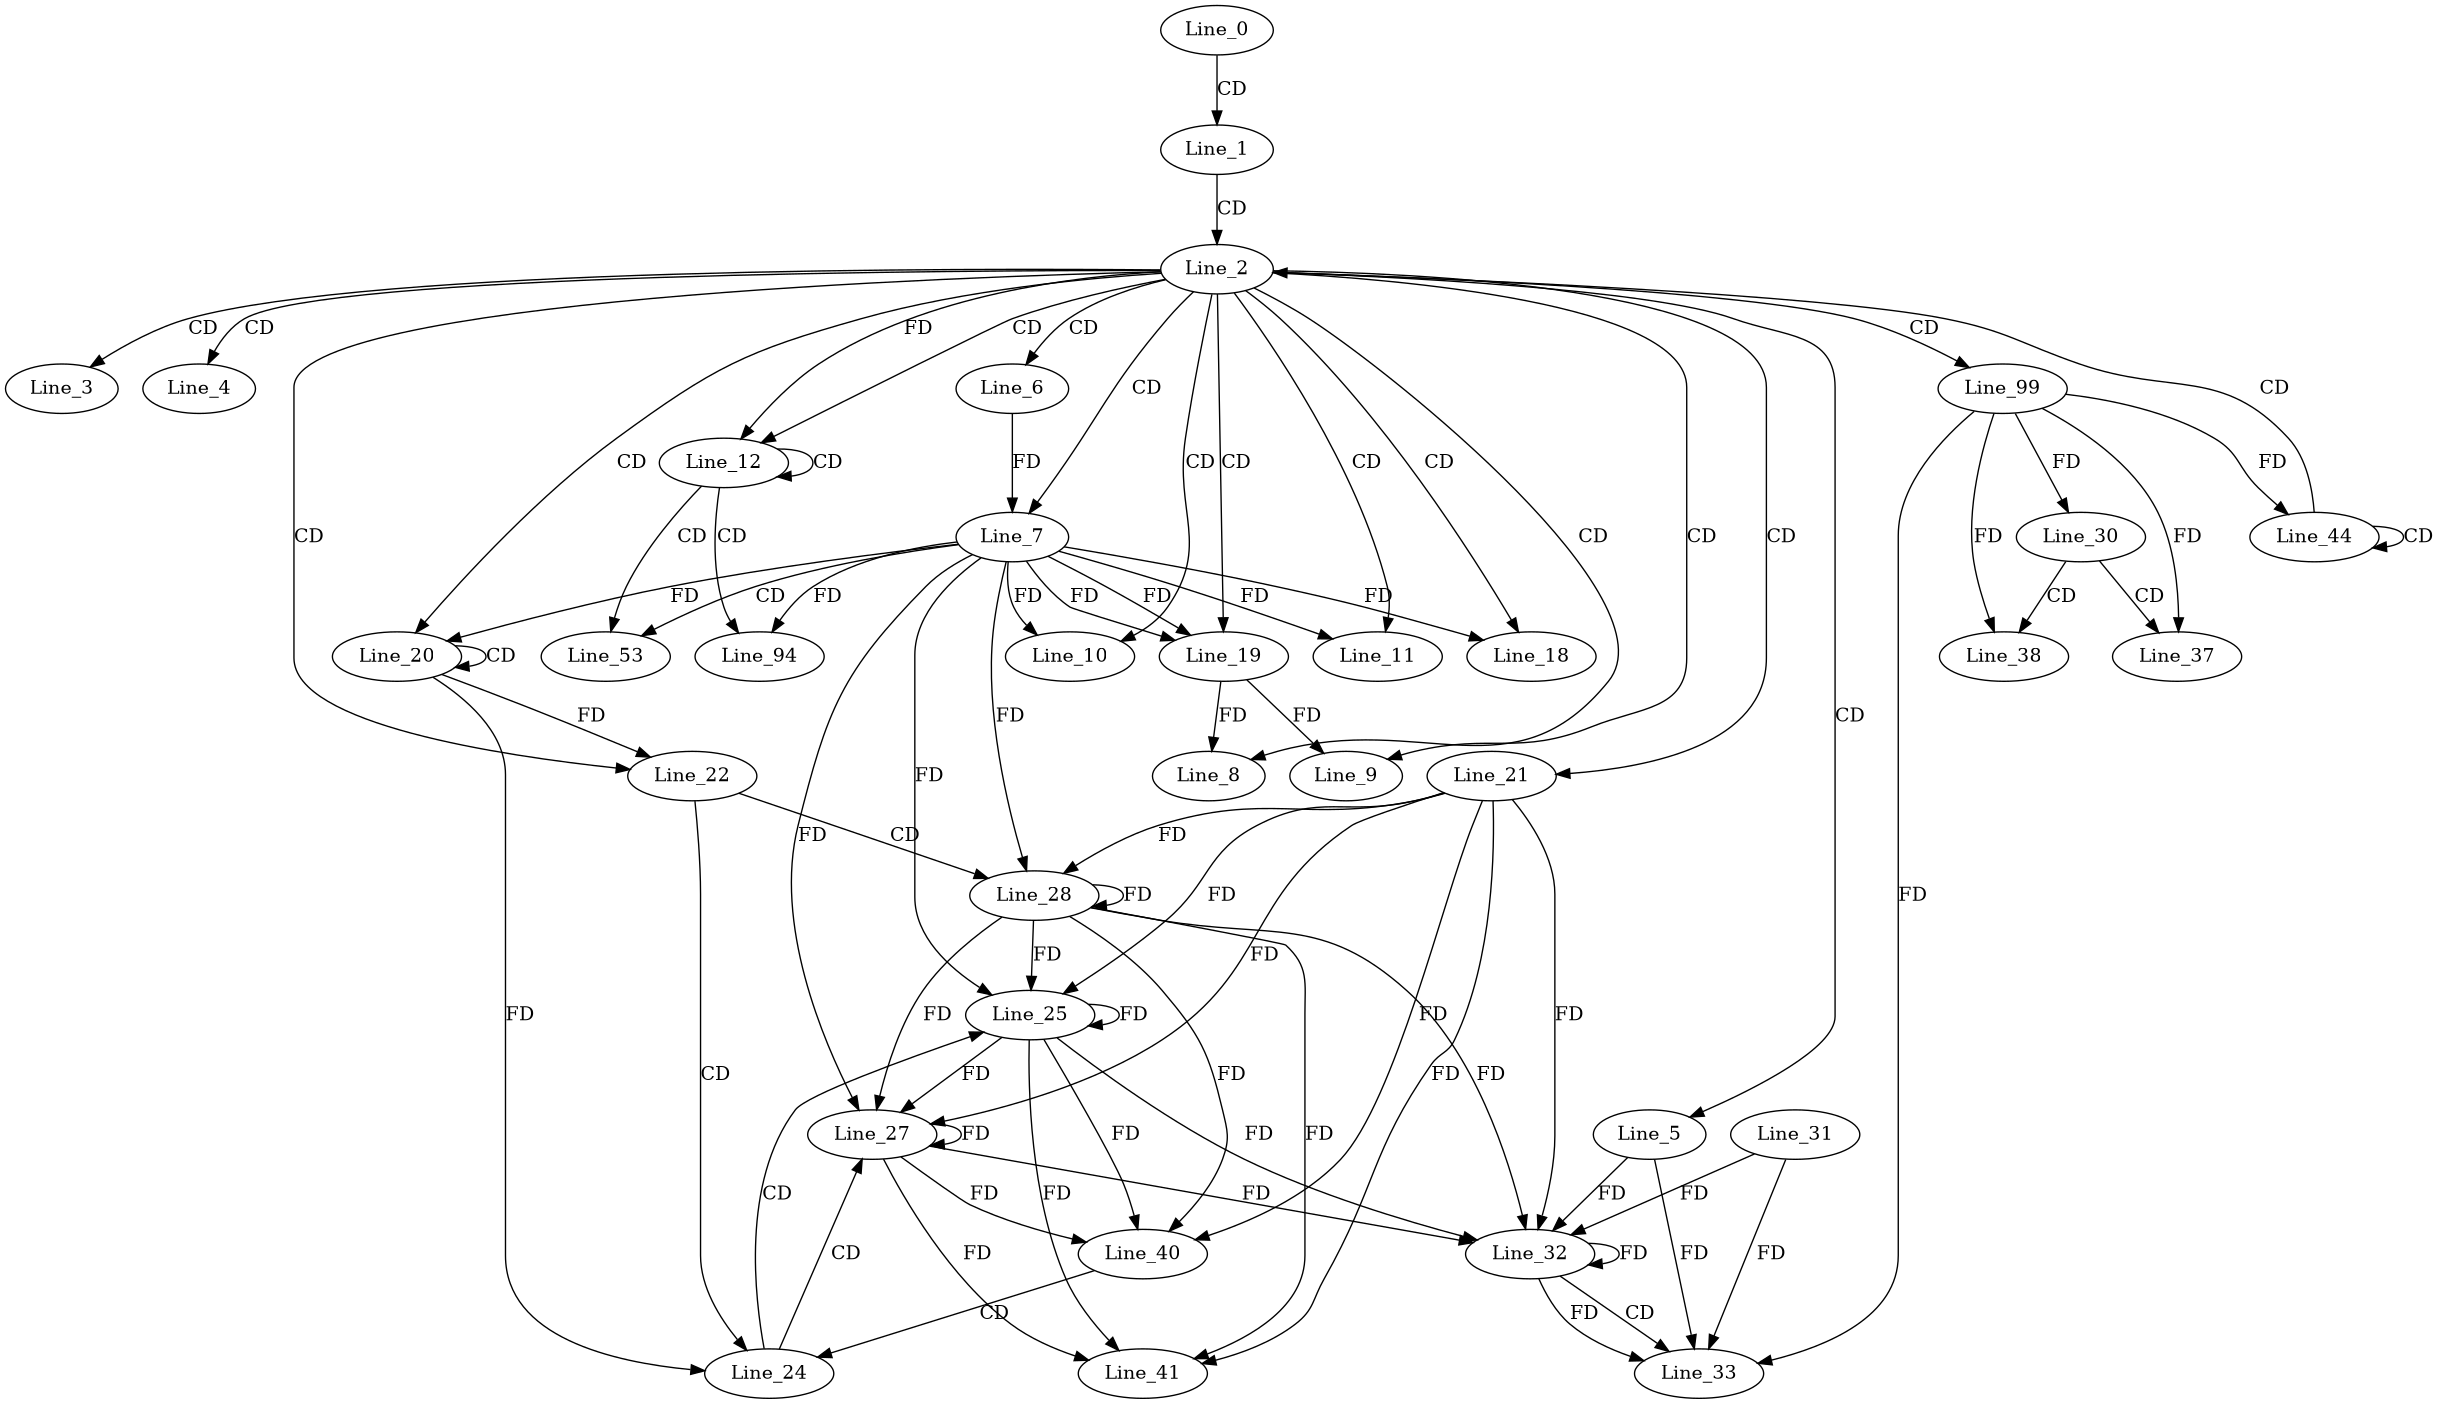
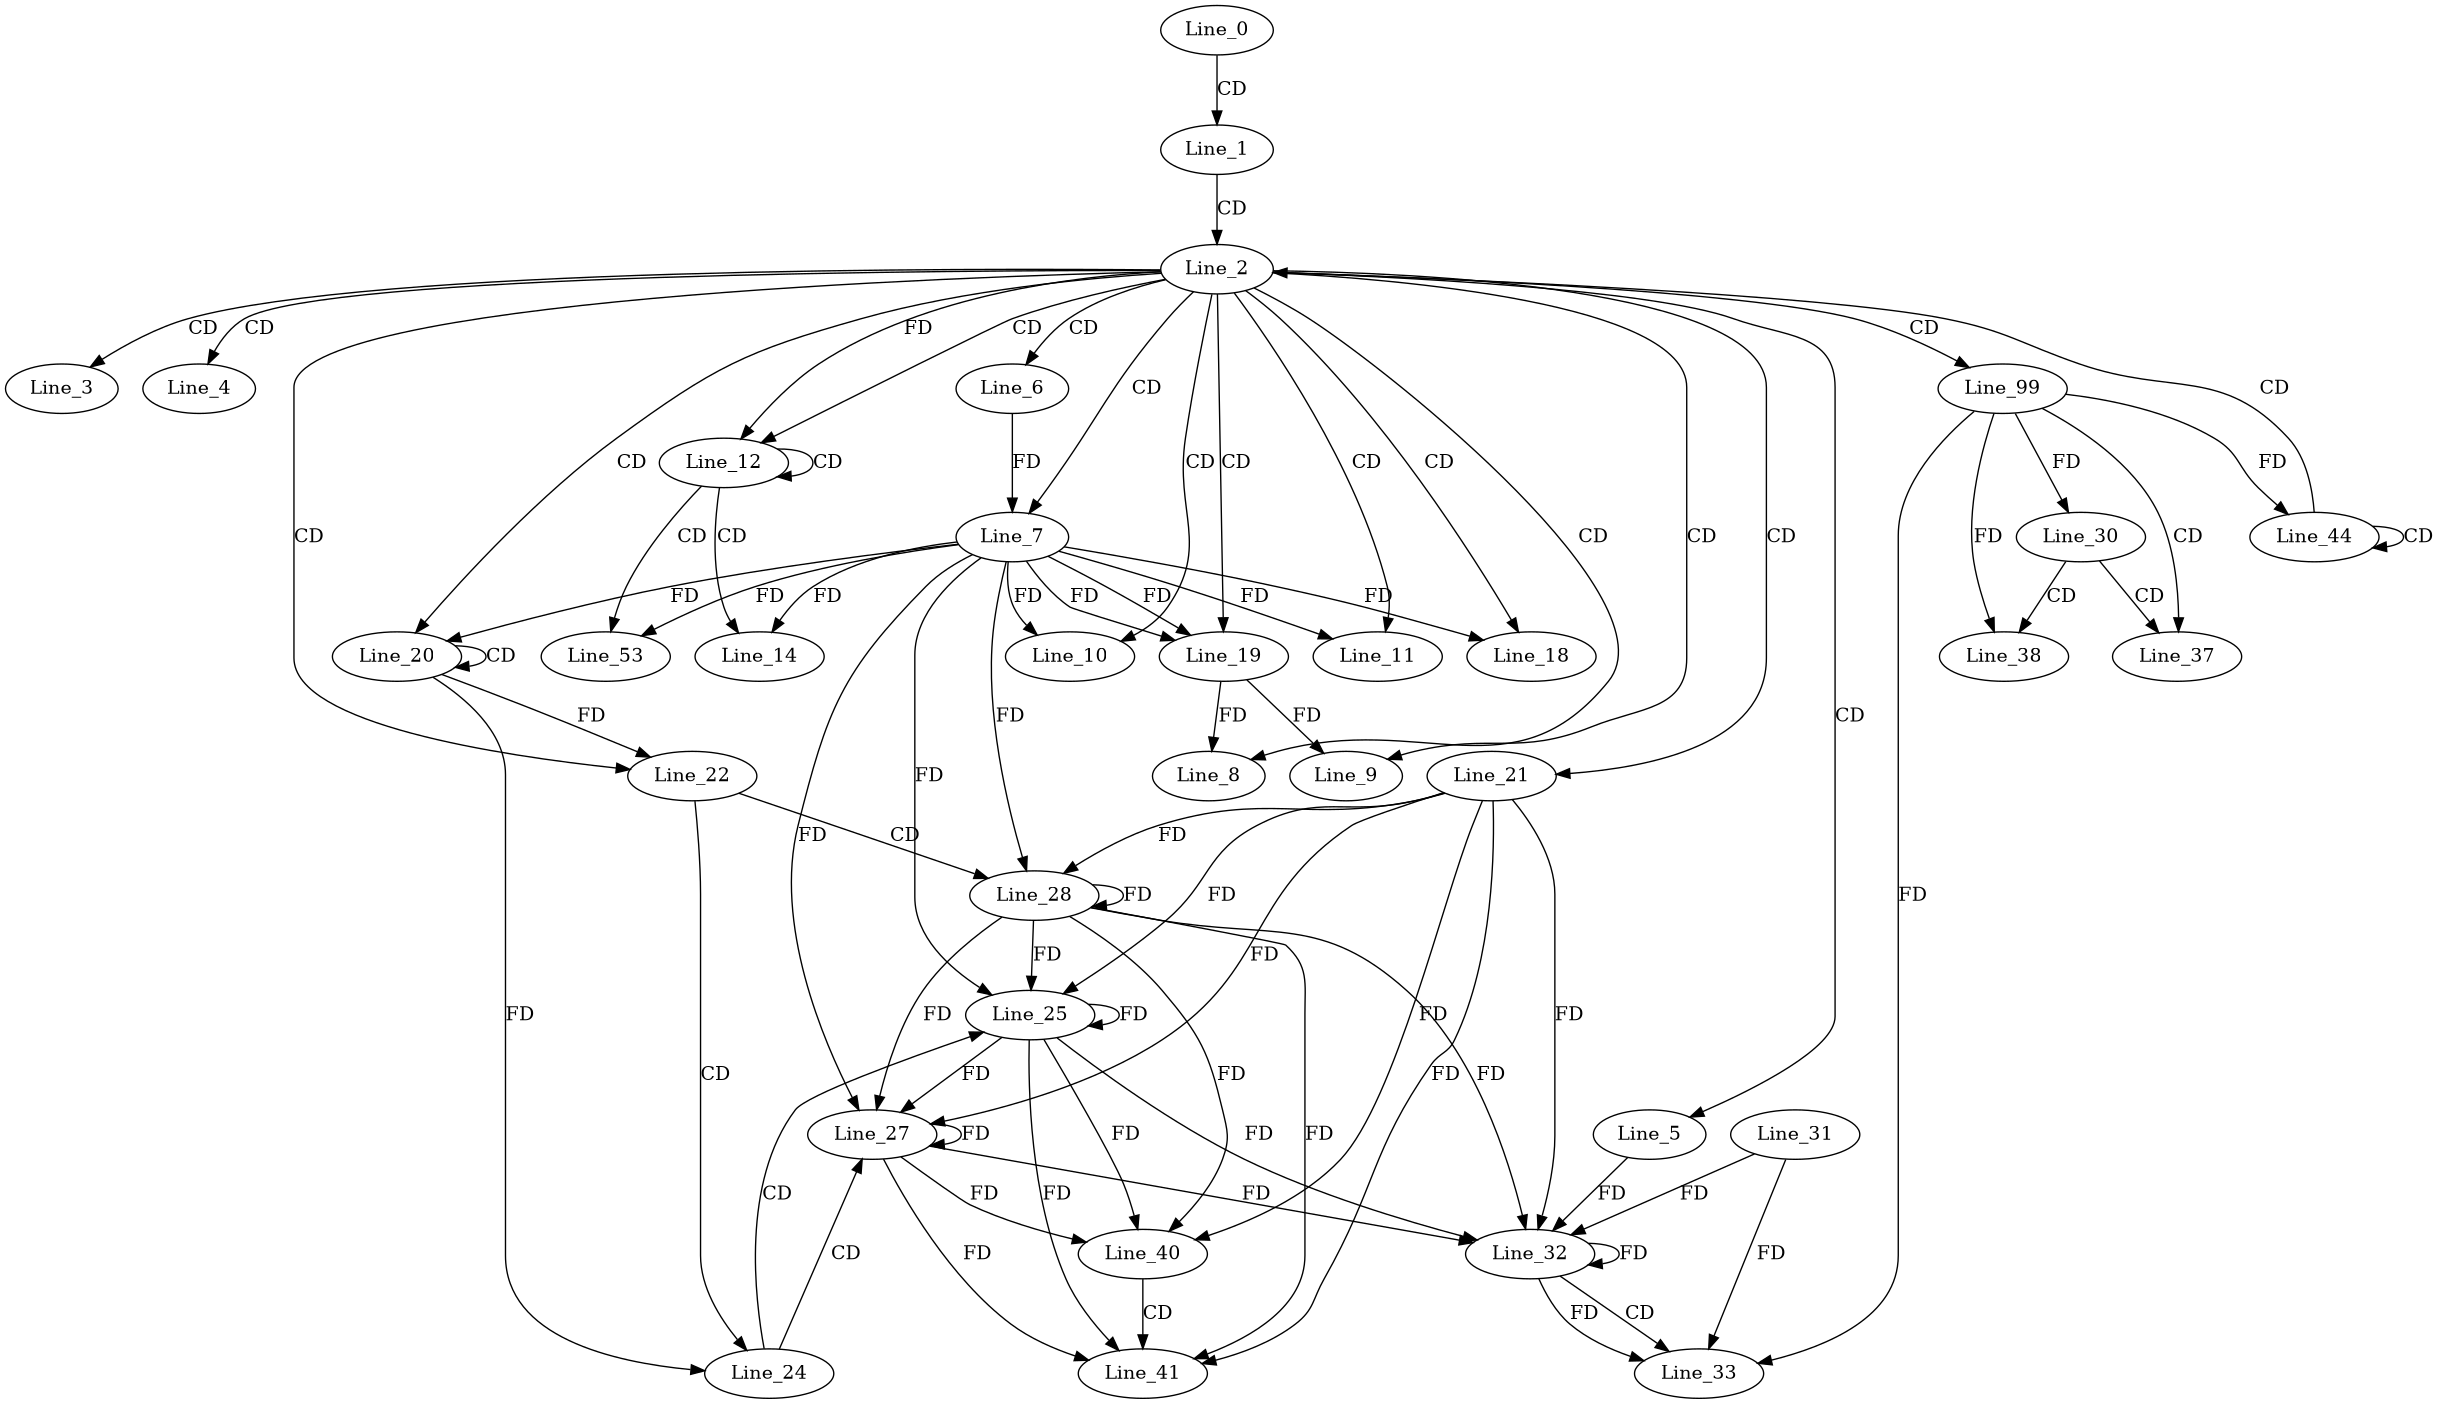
edge "Line_99" -> "Line_37": label "FD" -> "CD"
edge "Line_7" -> "Line_53": label "CD" -> "FD"
node "Line_94": label "Line_94" -> "Line_14"
edge "Line_5" -> "Line_33": removed, label "FD"
edge "Line_40" -> "Line_24": now "Line_40" -> "Line_41"
